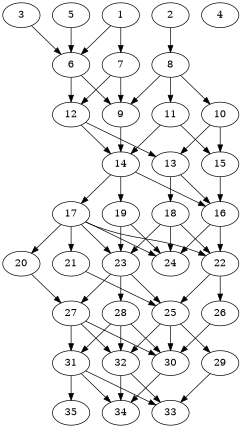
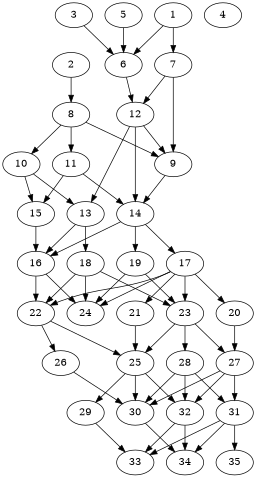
edge "6" -> "9": now "12" -> "9"
